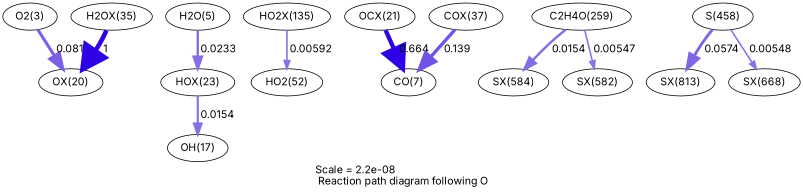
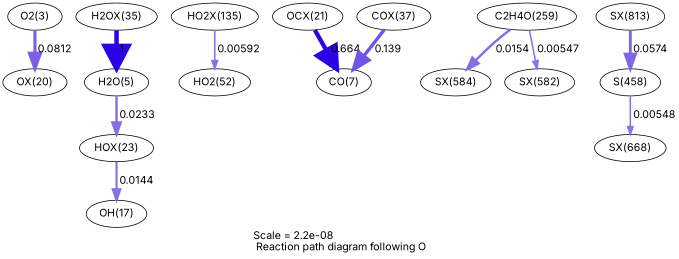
edge "H2OX(35)" -> "OX(20)": now "H2OX(35)" -> "H2O(5)"
edge "S(458)" -> "SX(813)": reversed
edge "HOX(23)" -> "OH(17)": label " 0.0154" -> " 0.0144"
